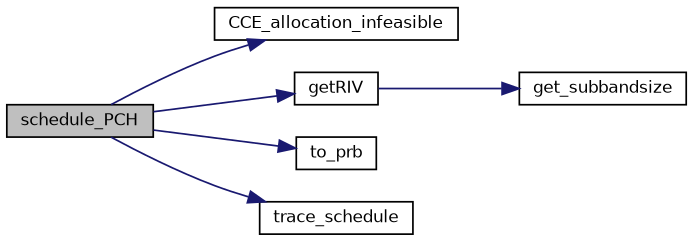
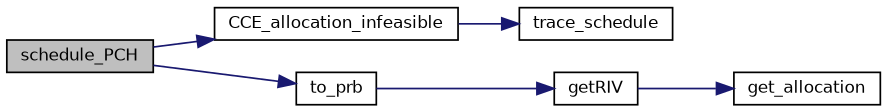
node "get_subbandsize": label "get_subbandsize" -> "get_allocation"
edge "schedule_PCH" -> "getRIV": now "to_prb" -> "getRIV"
edge "schedule_PCH" -> "trace_schedule": now "CCE_allocation_infeasible" -> "trace_schedule"
